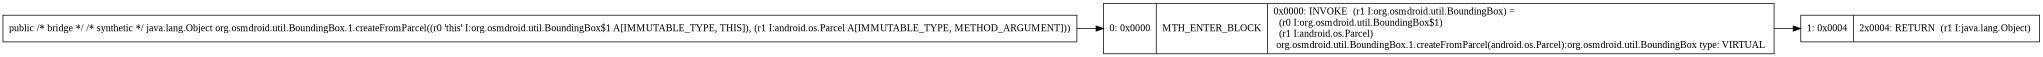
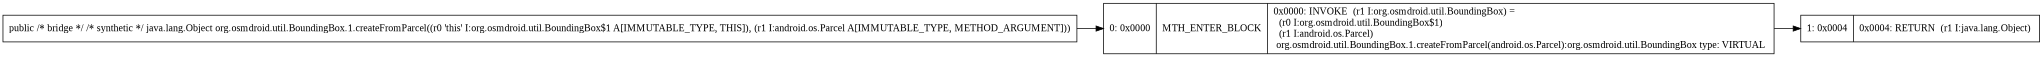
node "1: 0x0004": text "2x0004: RETURN  (r1 I:java.lang.Object)" -> "0x0004: RETURN  (r1 I:java.lang.Object)"
